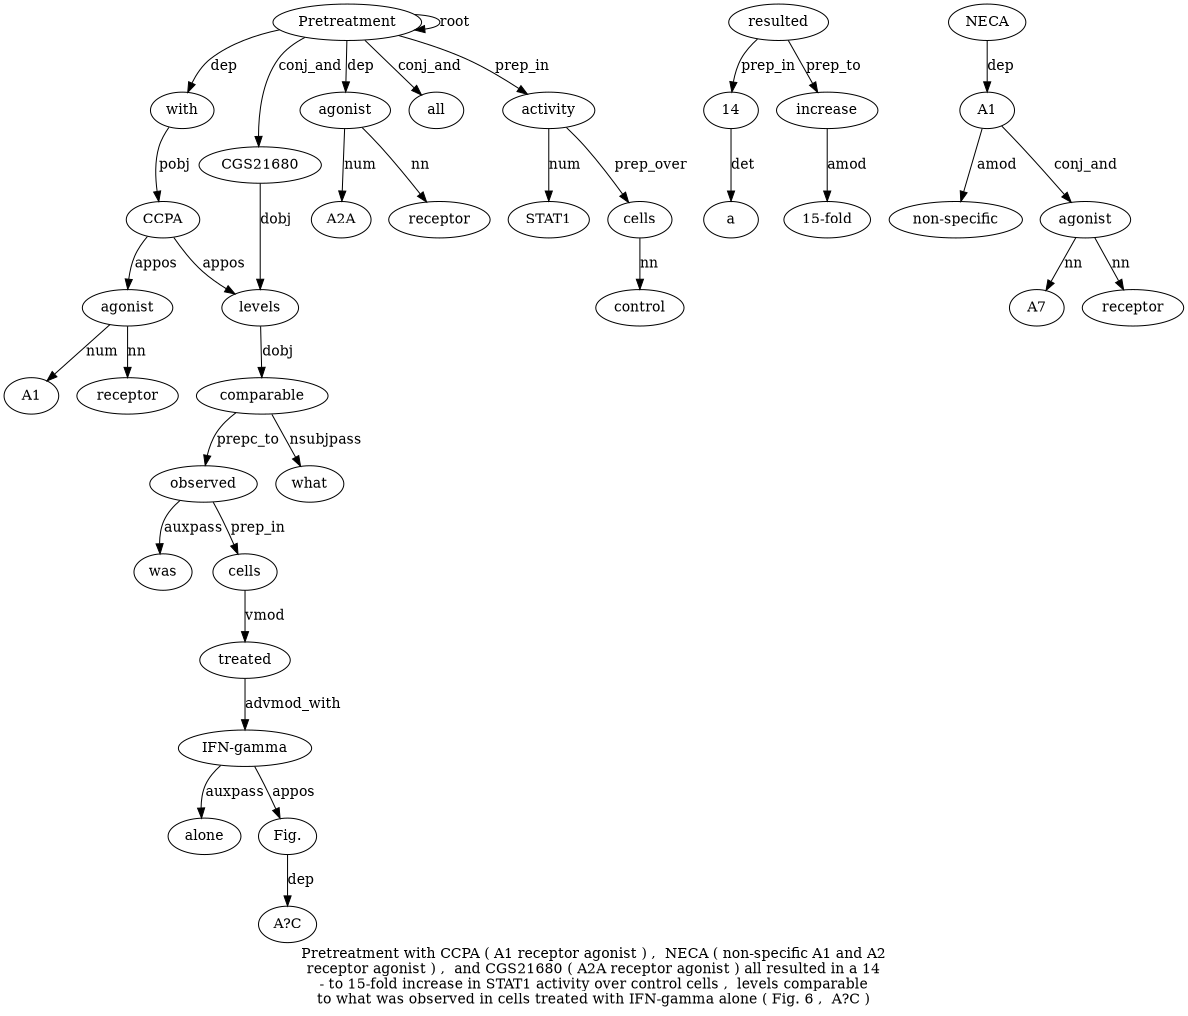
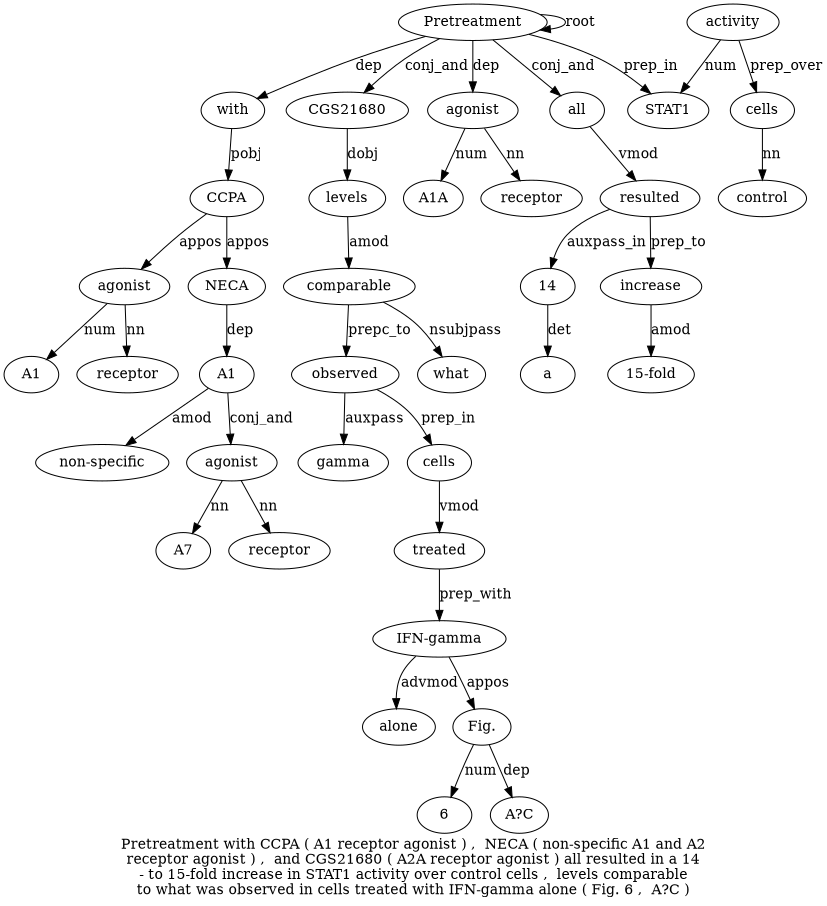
edge "Pretreatment" -> "activity": now "Pretreatment" -> "STAT1"
edge "resulted" -> "14": label "prep_in" -> "auxpass_in"
edge "all" -> "resulted": added, label "vmod"
node "A2A": label "A2A" -> "A1A"
edge "CCPA" -> "levels": now "CCPA" -> "NECA"
edge "levels" -> "comparable": label "dobj" -> "amod"
node "was": label "was" -> "gamma"
edge "treated" -> "IFN-gamma": label "advmod_with" -> "prep_with"
edge "IFN-gamma" -> "alone": label "auxpass" -> "advmod"
node "6": added
